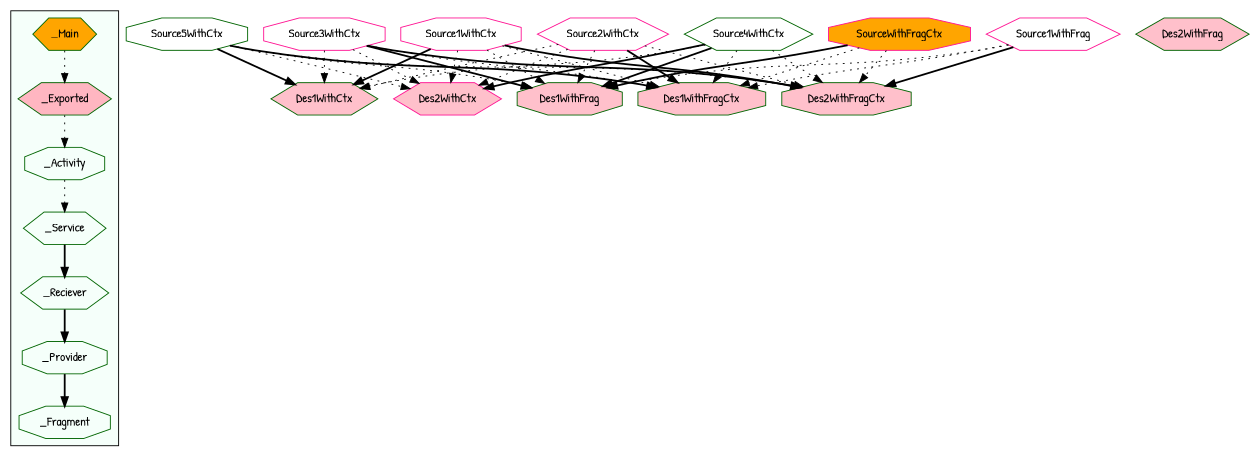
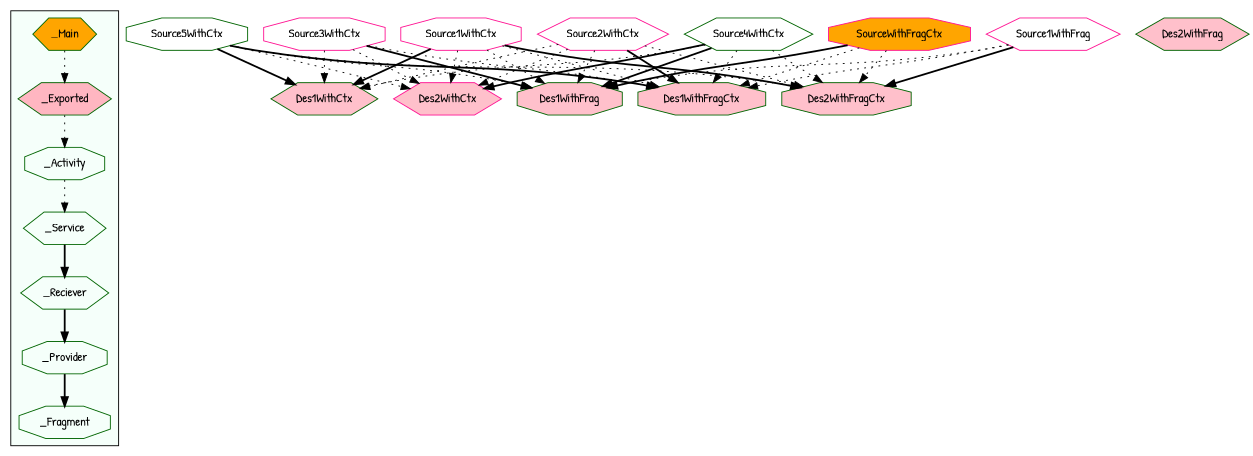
edge "Source3WithCtx" -> "Des2WithFragCtx": removed
